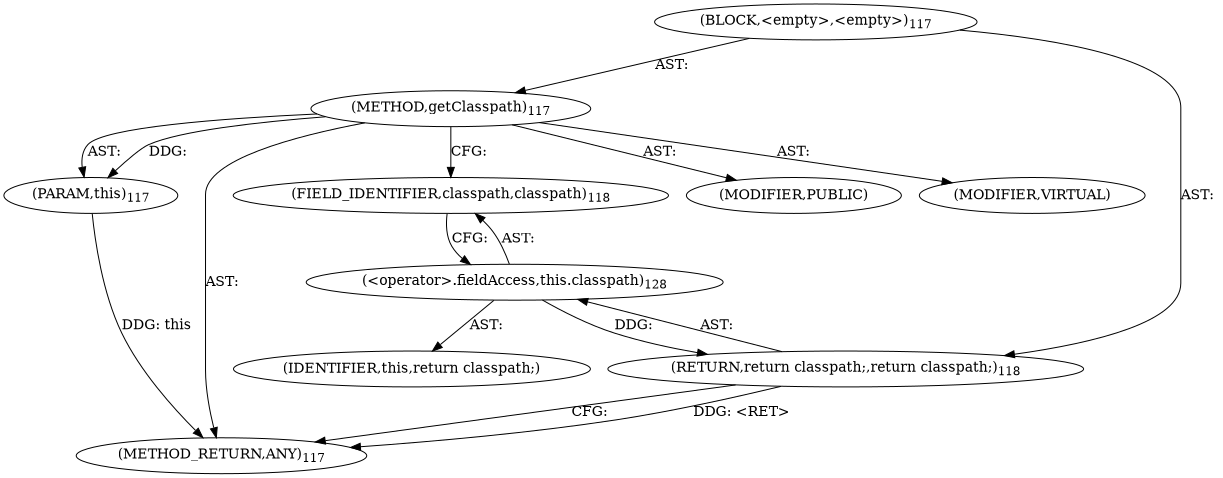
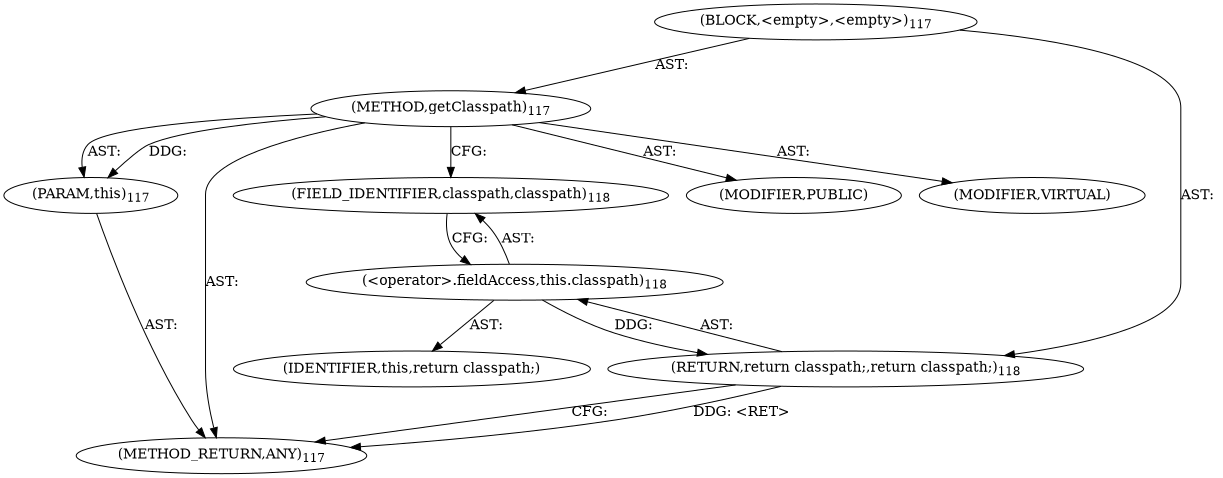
node "(<operator>.fieldAccess,this.classpath)": text "128" -> "118"
edge "(PARAM,this)" -> "(METHOD_RETURN,ANY)": label "DDG: this" -> "AST: "
